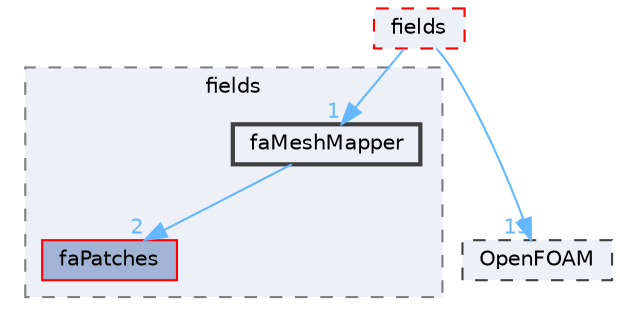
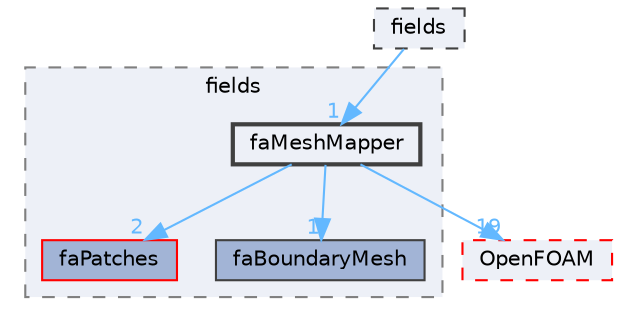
node "fields": color red -> grey25
edge "fields" -> "OpenFOAM": now "faMeshMapper" -> "OpenFOAM"
node "faBoundaryMesh": added
node "OpenFOAM": color grey25 -> red
